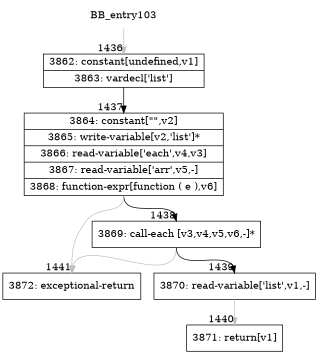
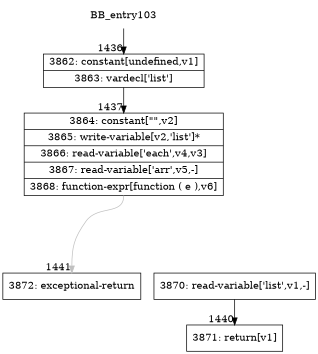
edge "BB_entry103" -> "3862: constant[undefined,v1]": color gray -> black
node "3869: call-each [v3,v4,v5,v6,-]*": removed
edge "3870: read-variable['list',v1,-]" -> "3871: return[v1]": color gray -> black
